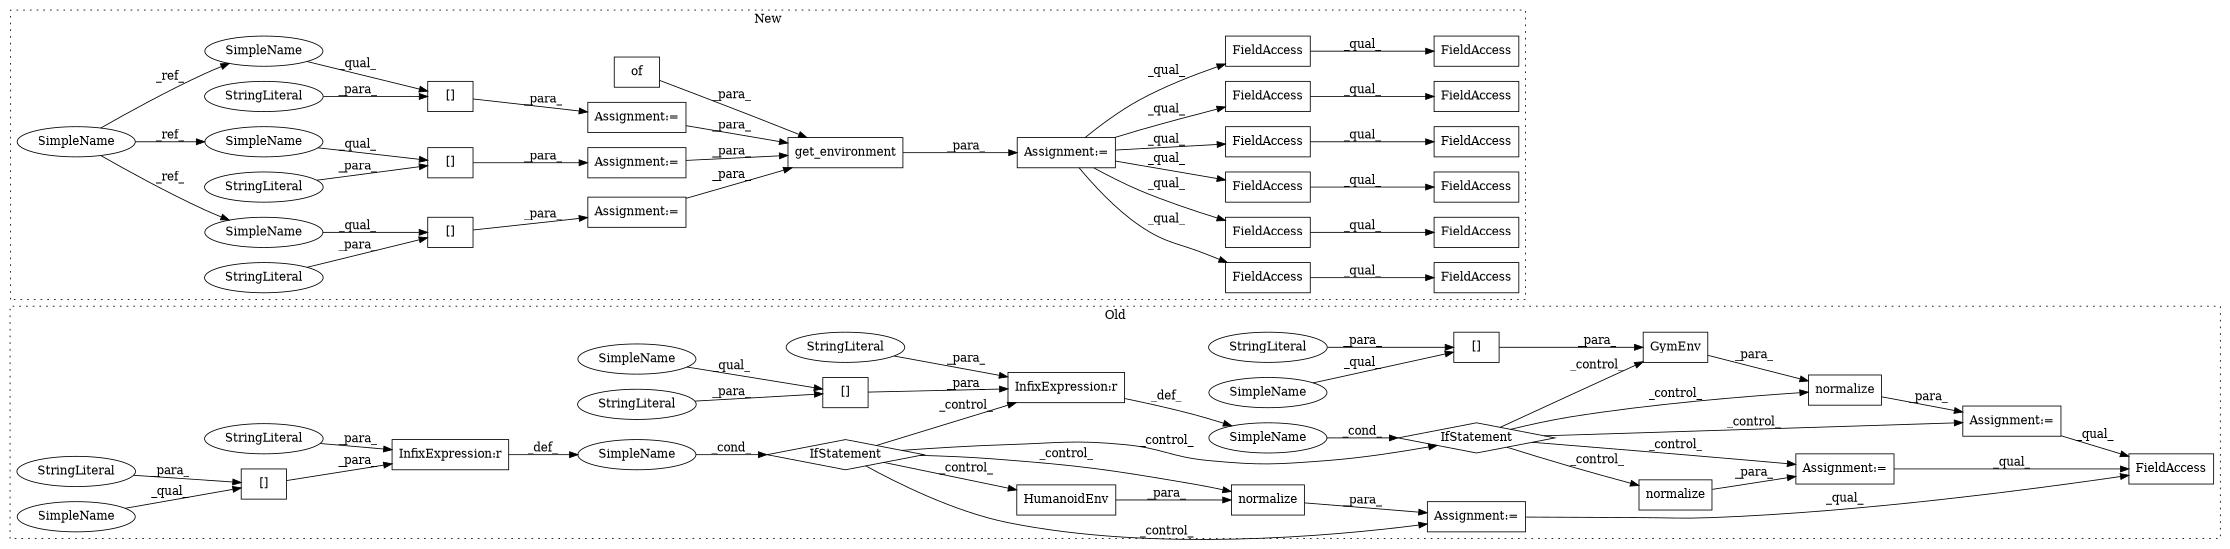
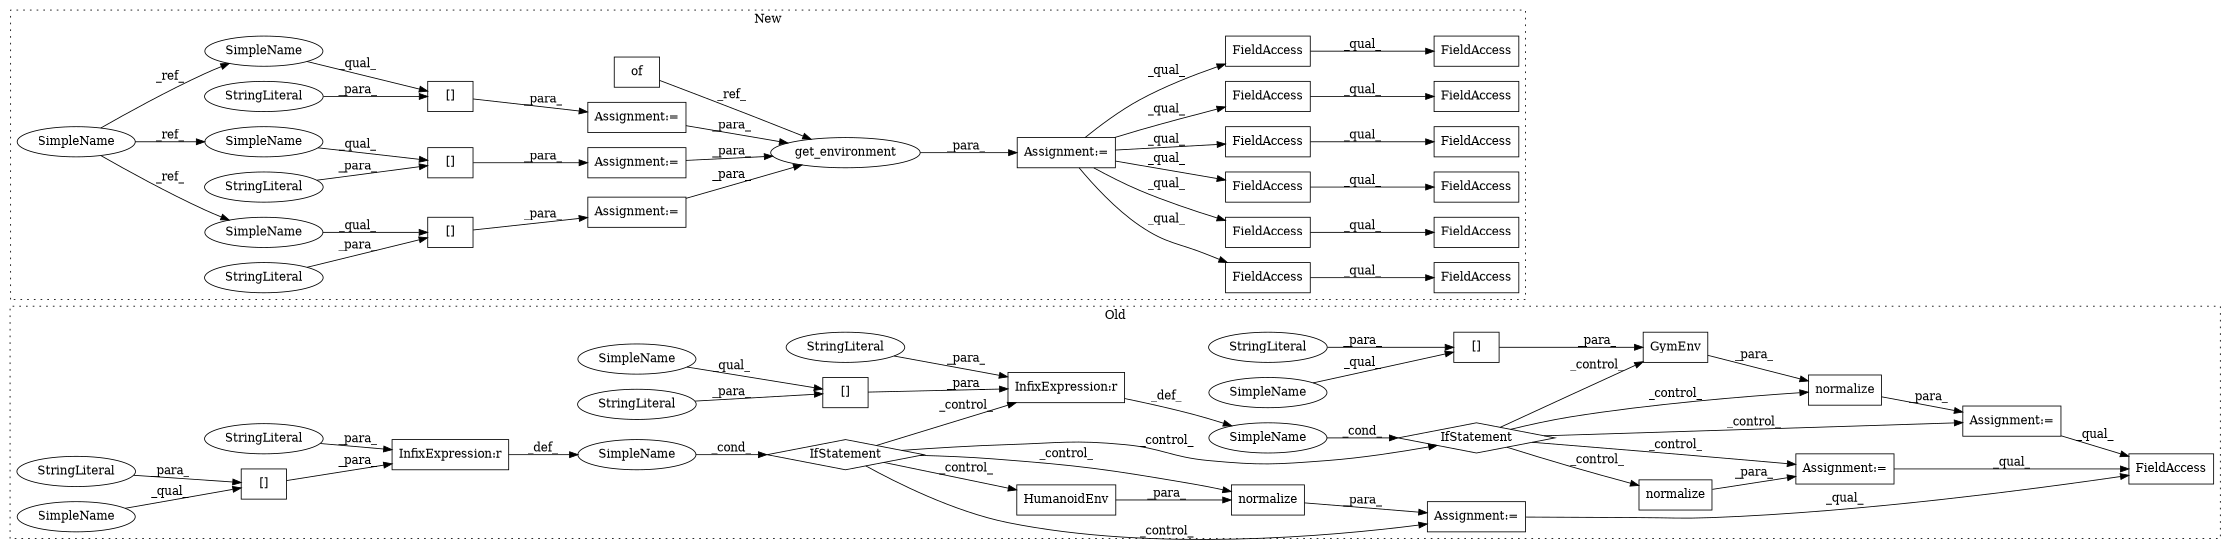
edge "of" -> "get_environment": label "_para_" -> "_ref_"
node "get_environment": shape box -> ellipse
